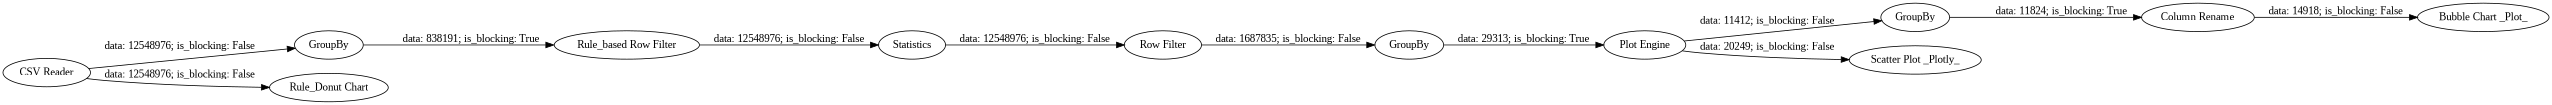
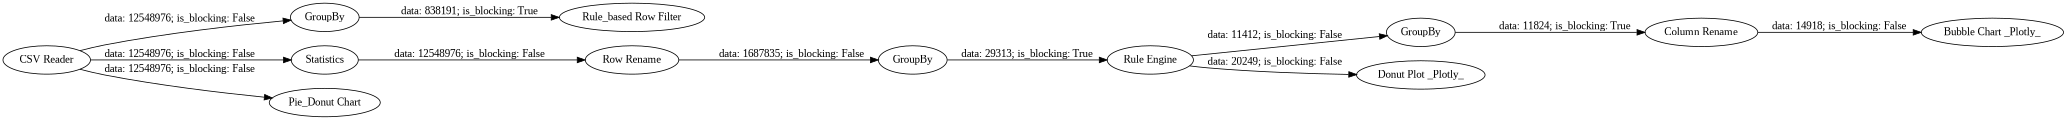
node "Bubble Chart _Plot_": label "Bubble Chart _Plot_" -> "Bubble Chart _Plotly_"
edge "Rule_based Row Filter" -> "Statistics": now "CSV Reader" -> "Statistics"
node "Row Filter": label "Row Filter" -> "Row Rename"
node "Plot Engine": label "Plot Engine" -> "Rule Engine"
node "Scatter Plot _Plotly_": label "Scatter Plot _Plotly_" -> "Donut Plot _Plotly_"
node "Rule_Donut Chart": label "Rule_Donut Chart" -> "Pie_Donut Chart"
